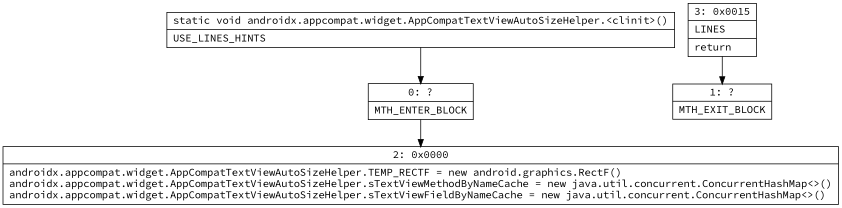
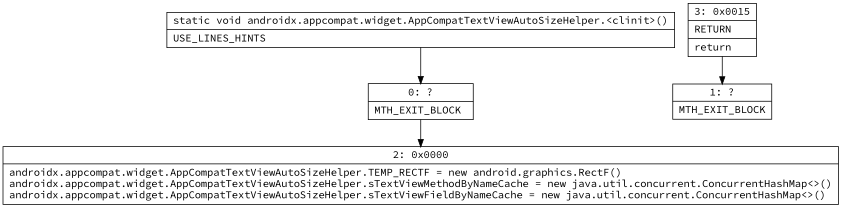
node "3: 0x0015": text "LINES" -> "RETURN"
node "0: ?": text "MTH_ENTER_BLOCK" -> "MTH_EXIT_BLOCK"
